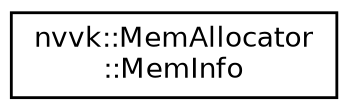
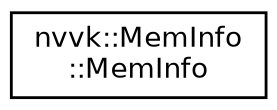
node "nvvk::MemAllocator ::MemInfo": label "nvvk::MemAllocator ::MemInfo" -> "nvvk::MemInfo ::MemInfo"
